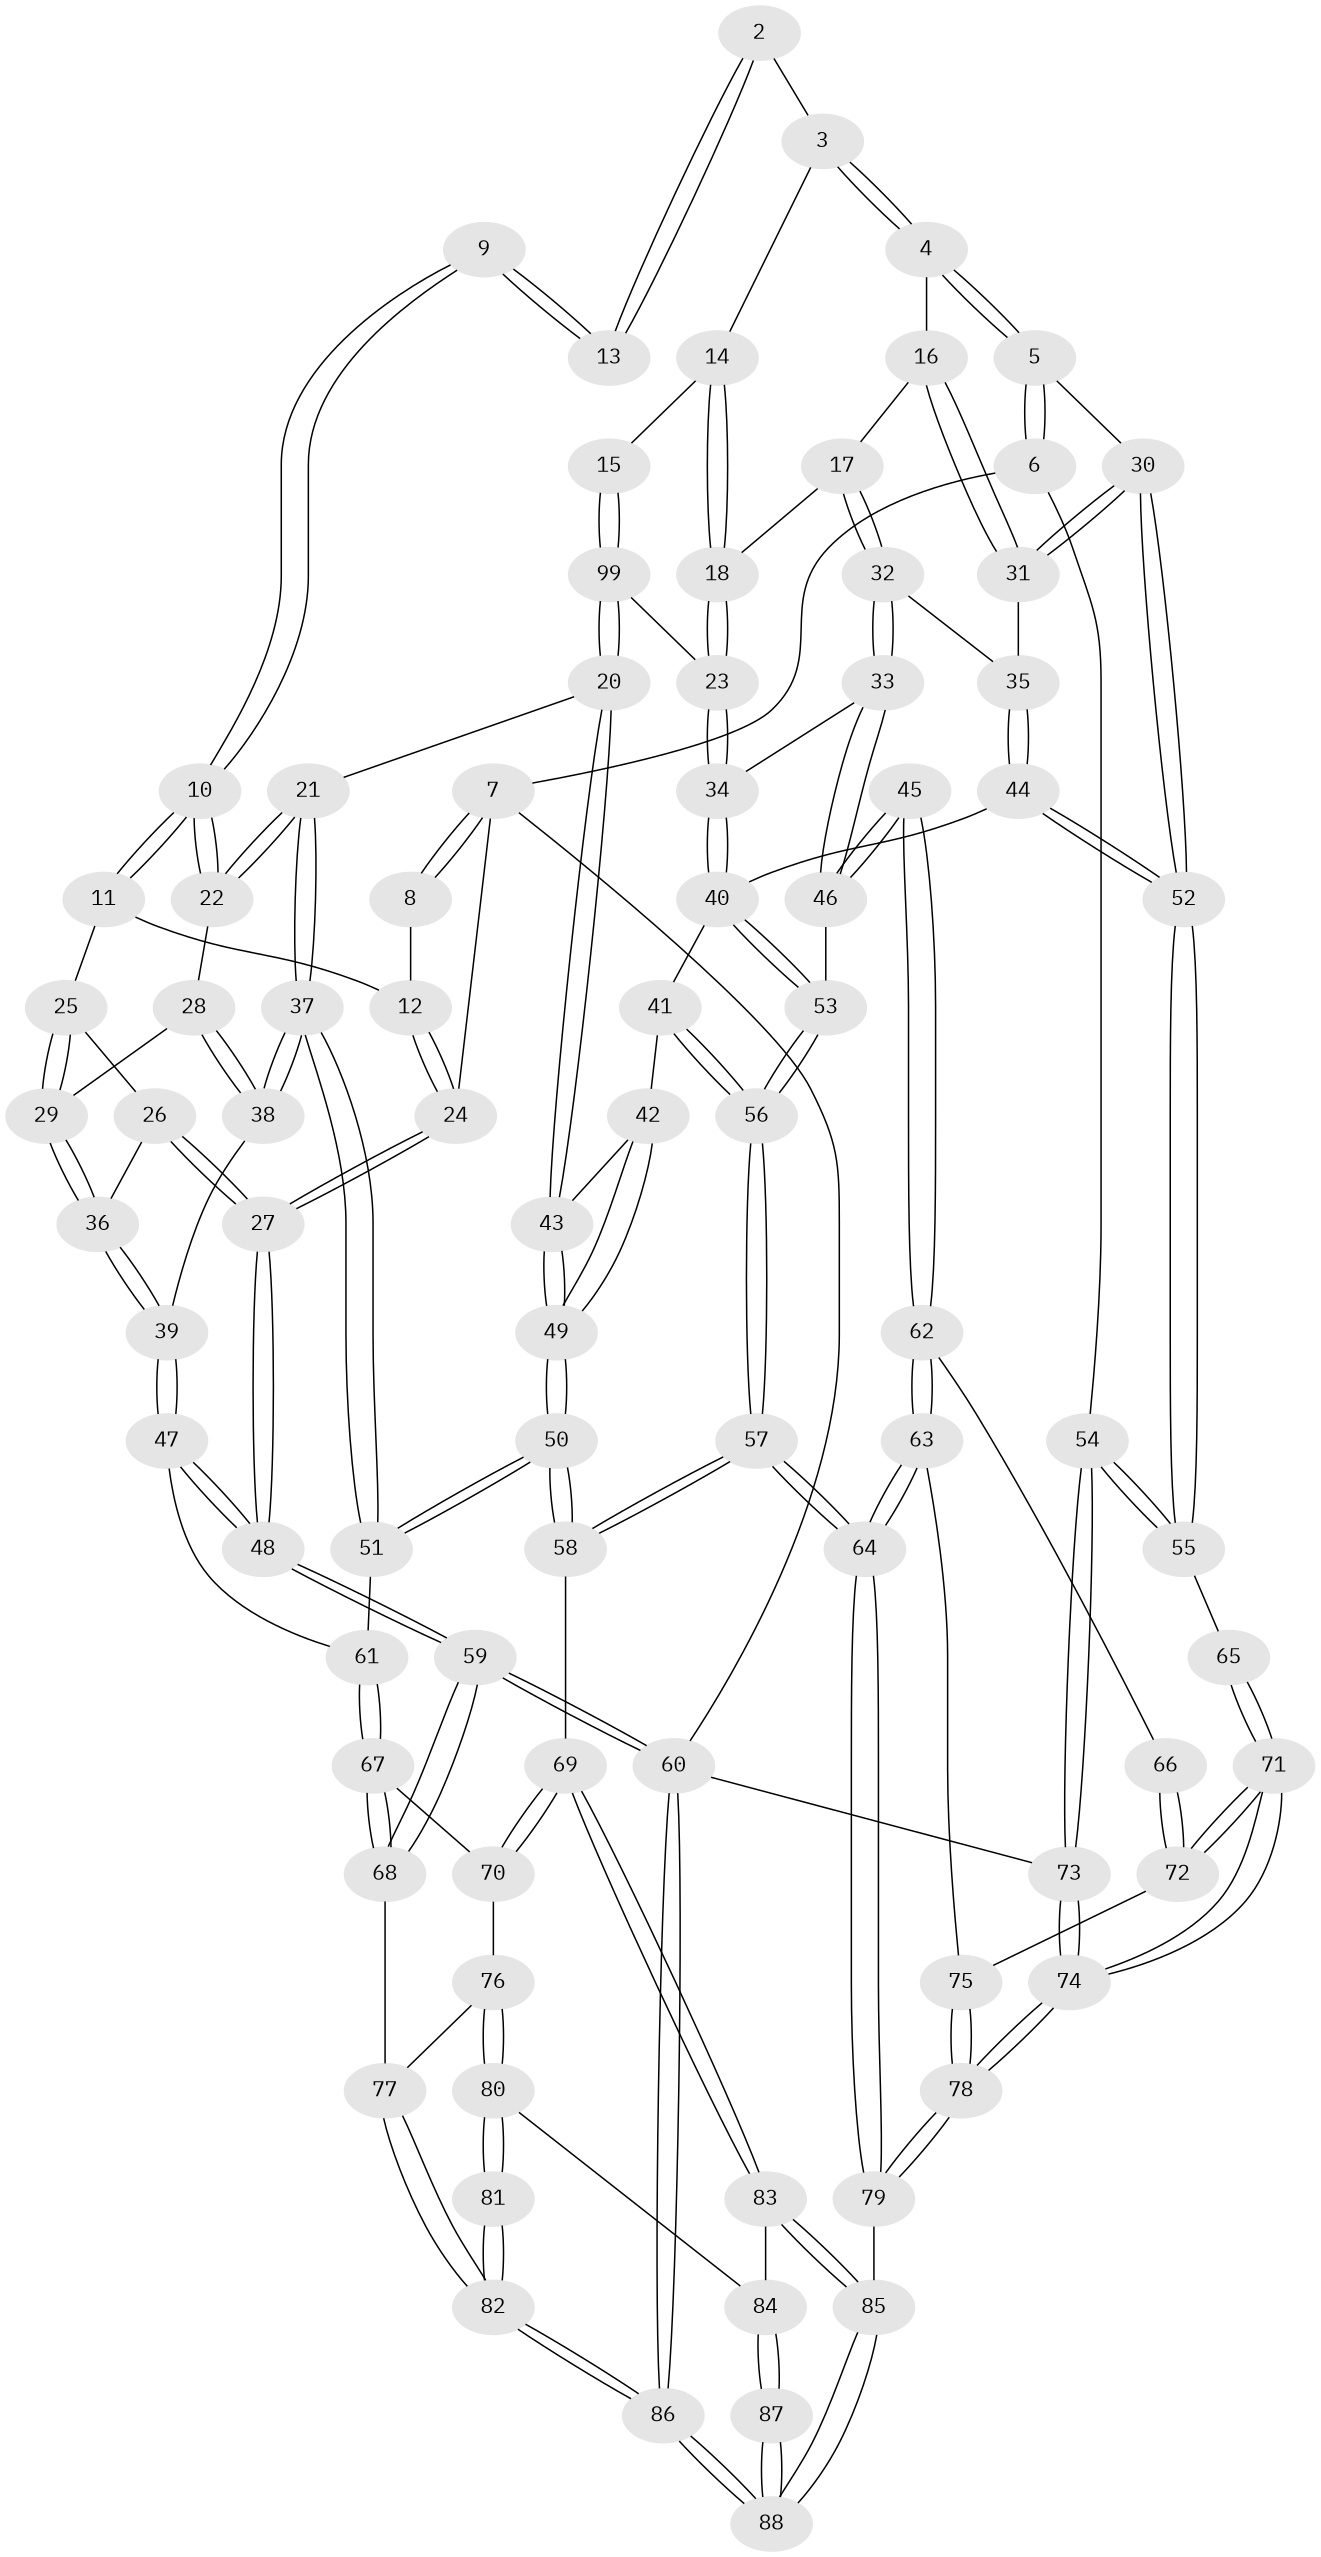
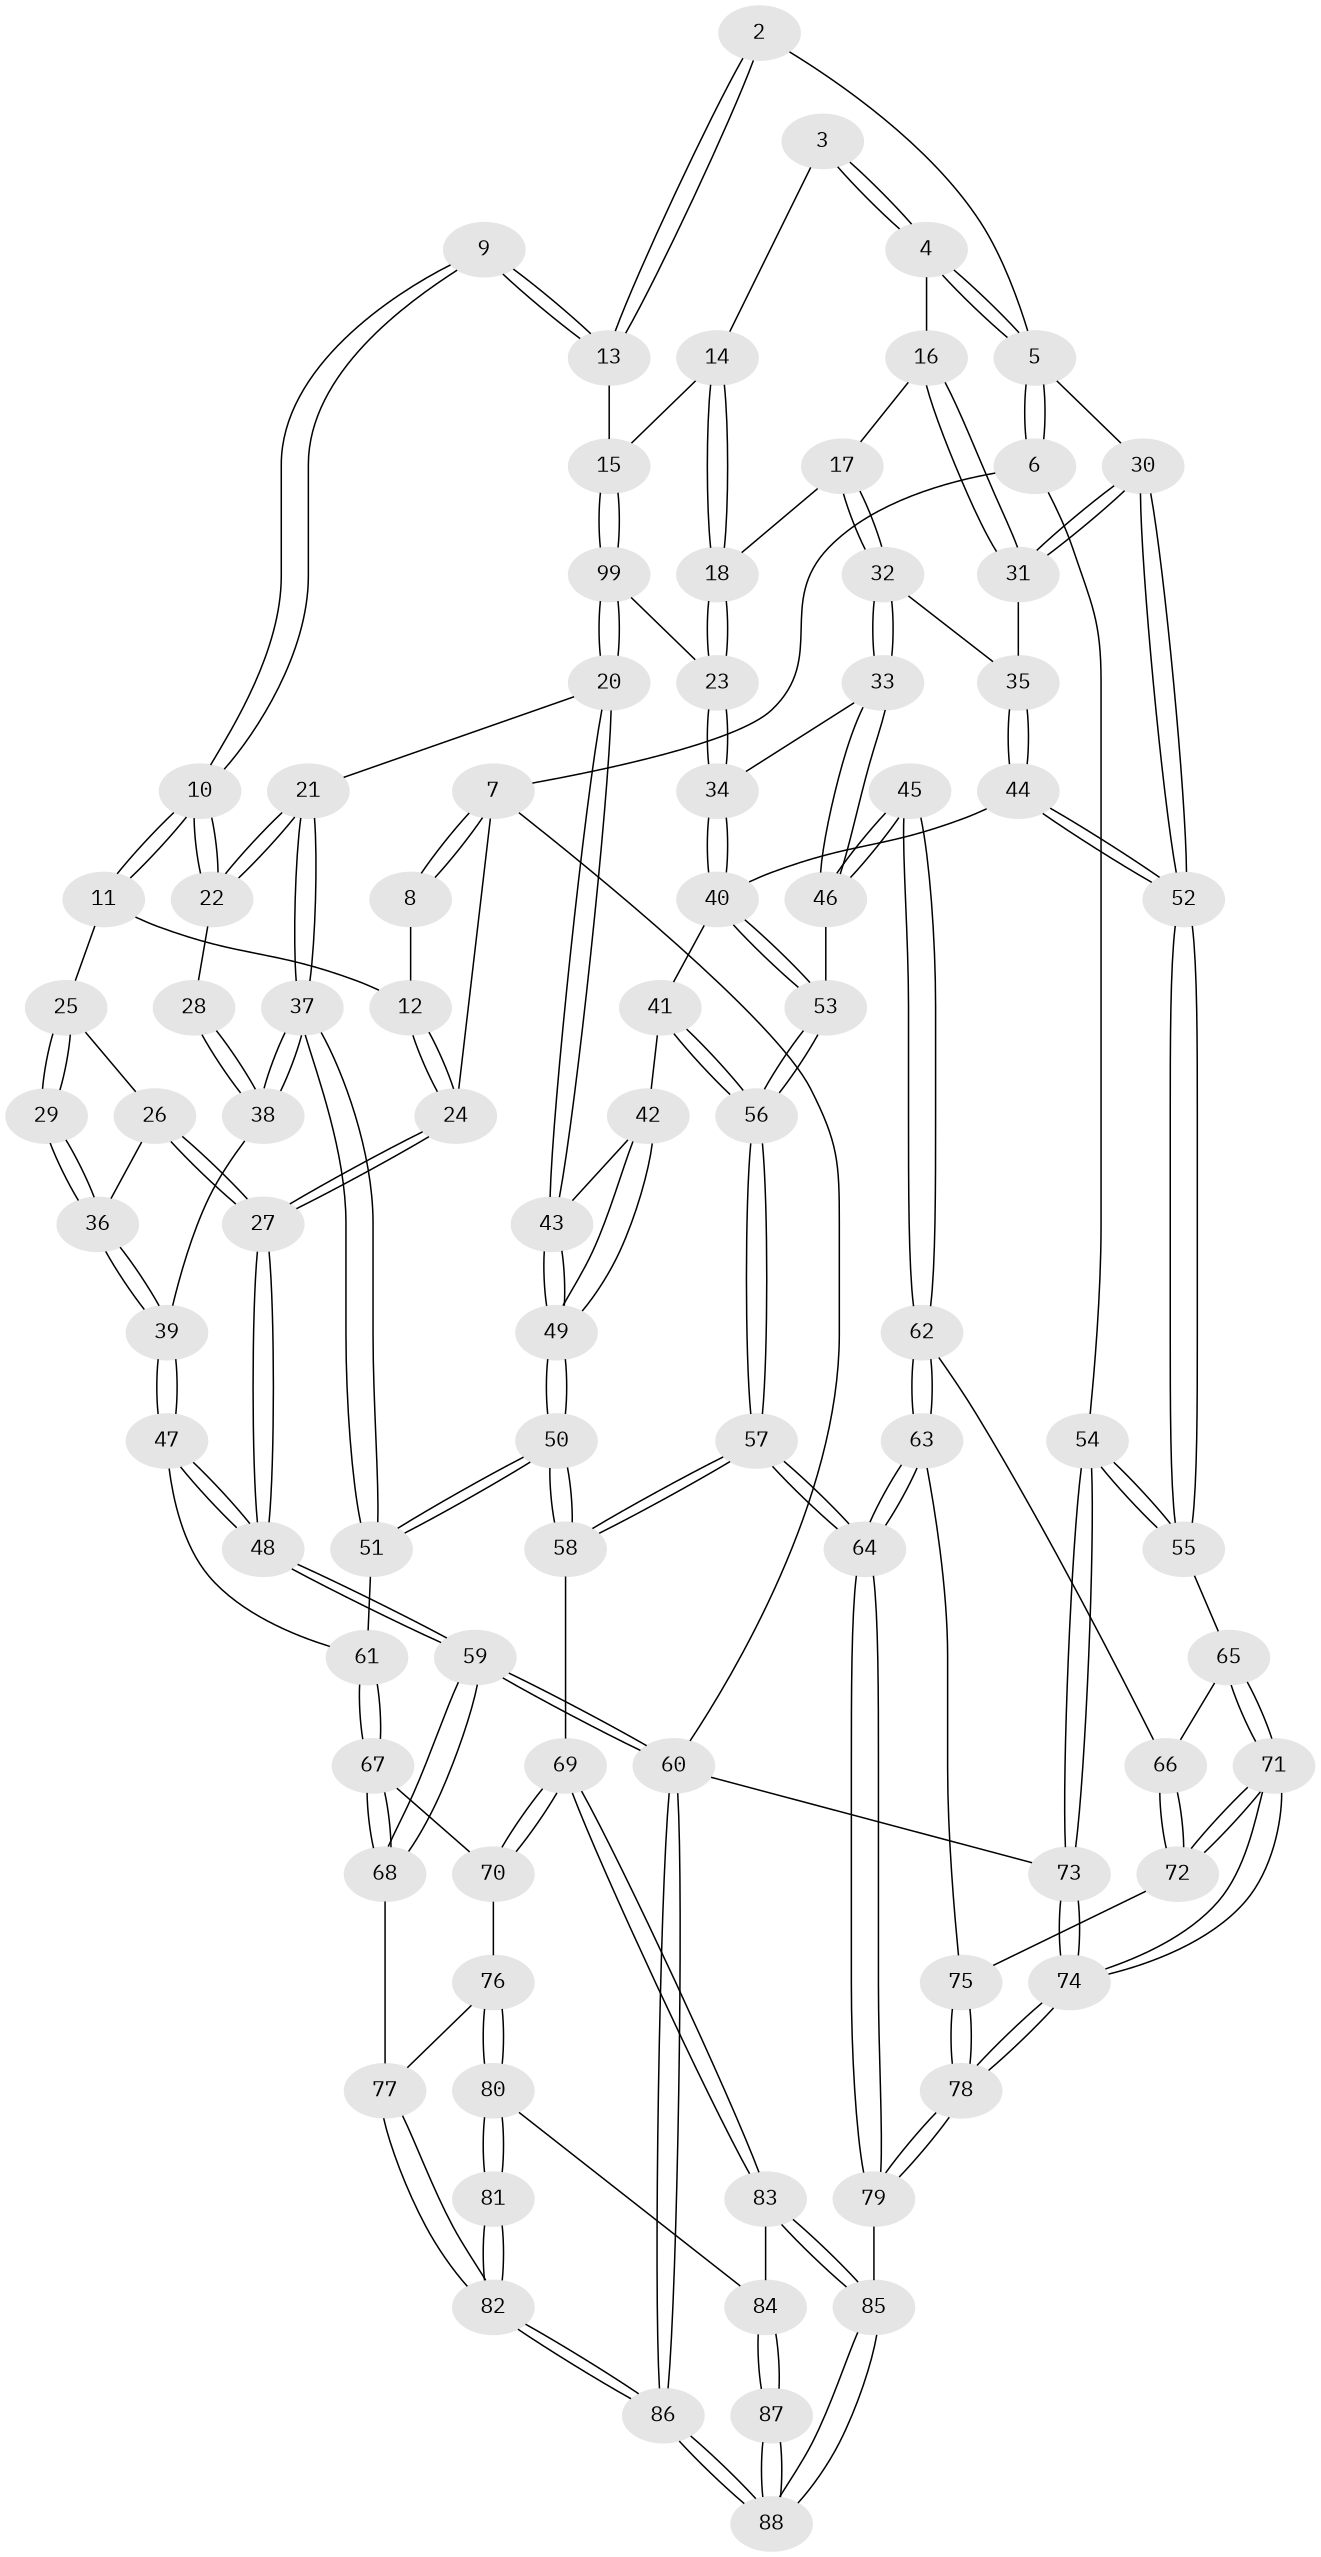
edge "2" -- "3": now "2" -- "5"
edge "13" -- "15": added
edge "28" -- "29": removed
edge "65" -- "66": added
